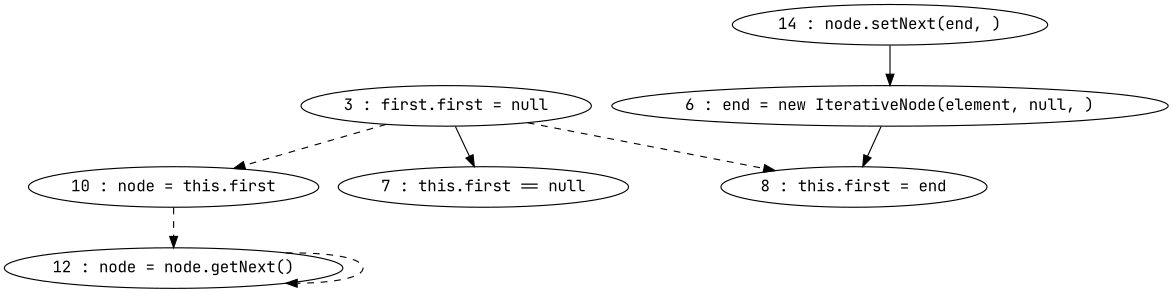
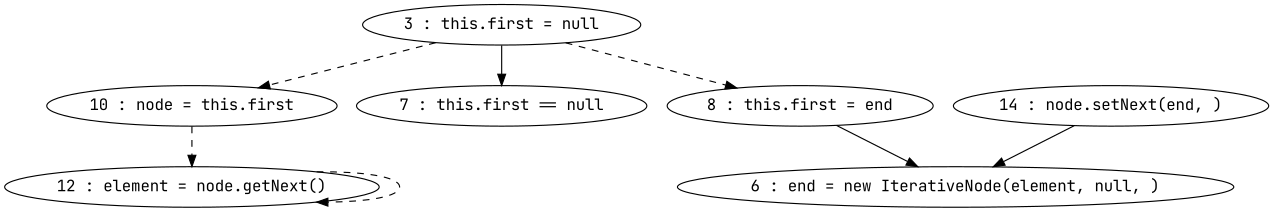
node "3 : first.first = null": label "3 : first.first = null" -> "3 : this.first = null"
edge "6 : end = new IterativeNode(element, null, )" -> "8 : this.first = end": reversed
node "12 : node = node.getNext()": label "12 : node = node.getNext()" -> "12 : element = node.getNext()"
